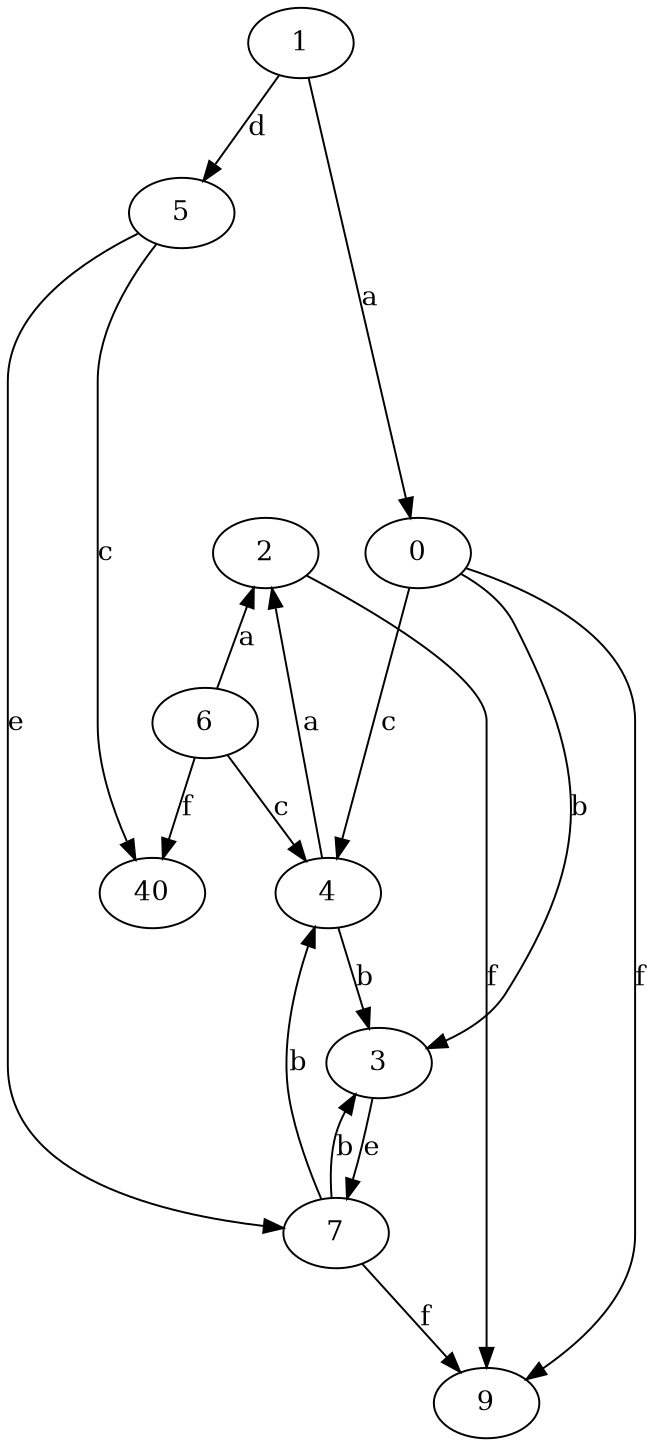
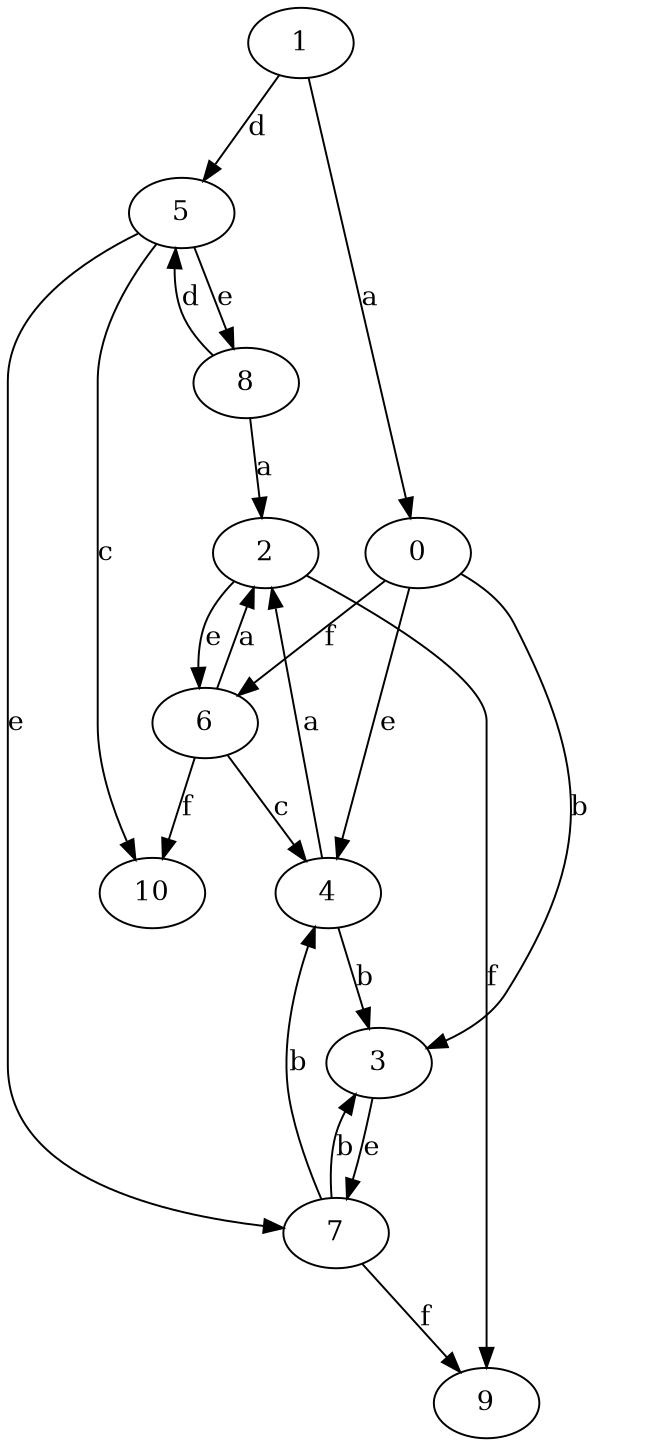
node "8": added
edge "2" -> "6": added, label "e"
edge "0" -> "4": label "c" -> "e"
node "40": label "40" -> "10"
edge "0" -> "9": now "0" -> "6"
